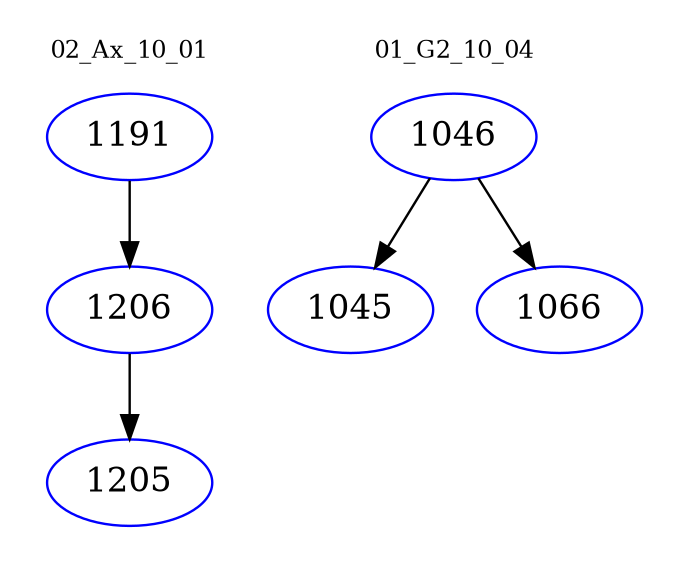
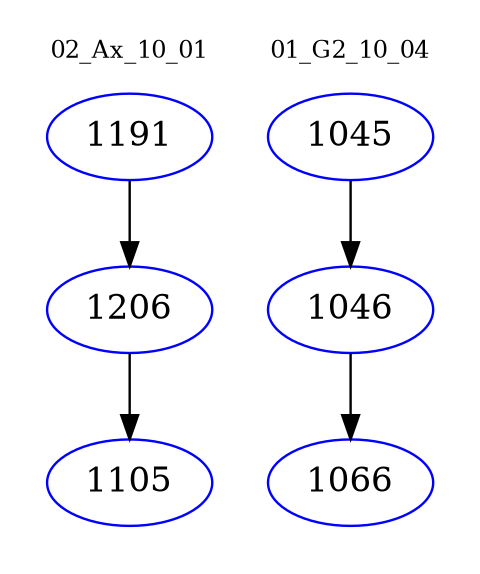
edge "1046" -> "1045": reversed
node "1205": label "1205" -> "1105"
